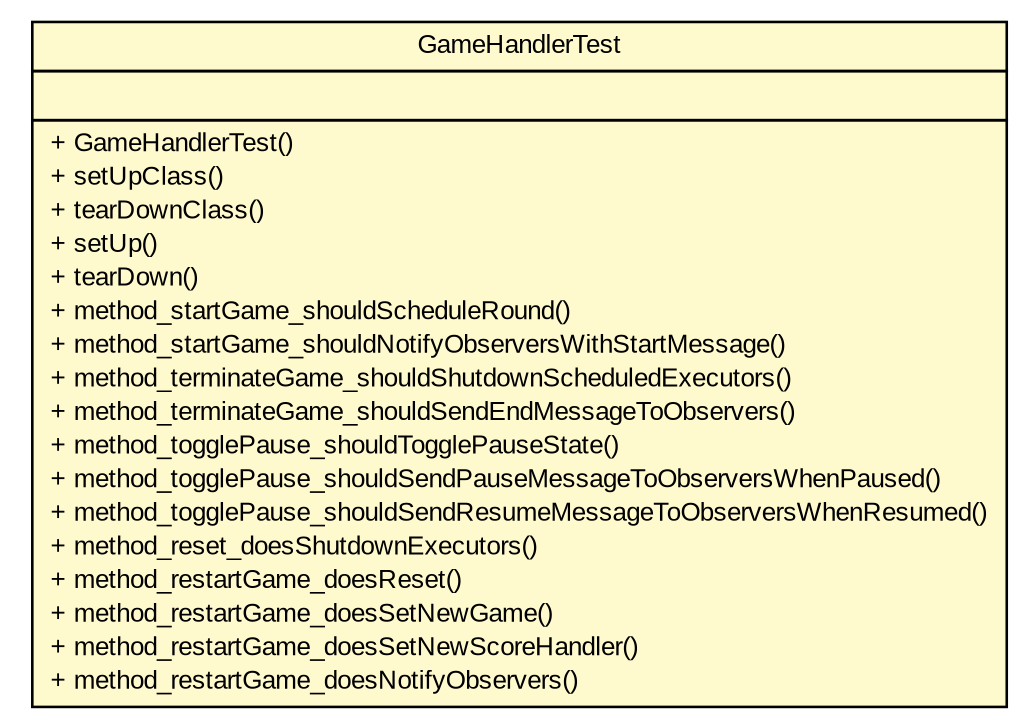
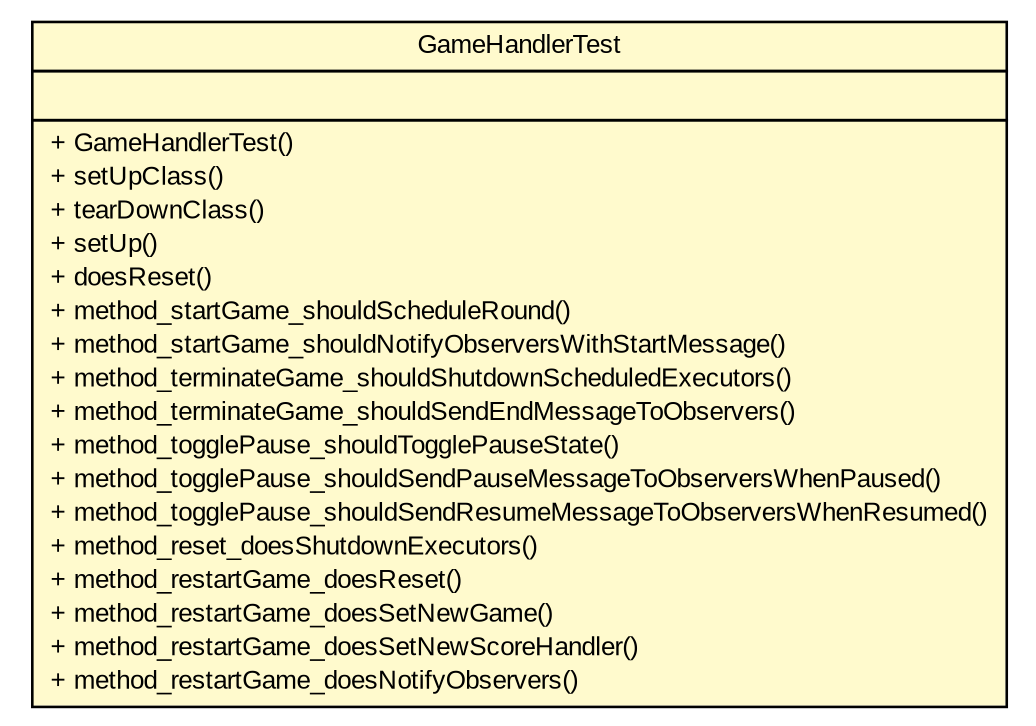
node "GameHandlerTest": text "+ tearDown()" -> "+ doesReset()"
